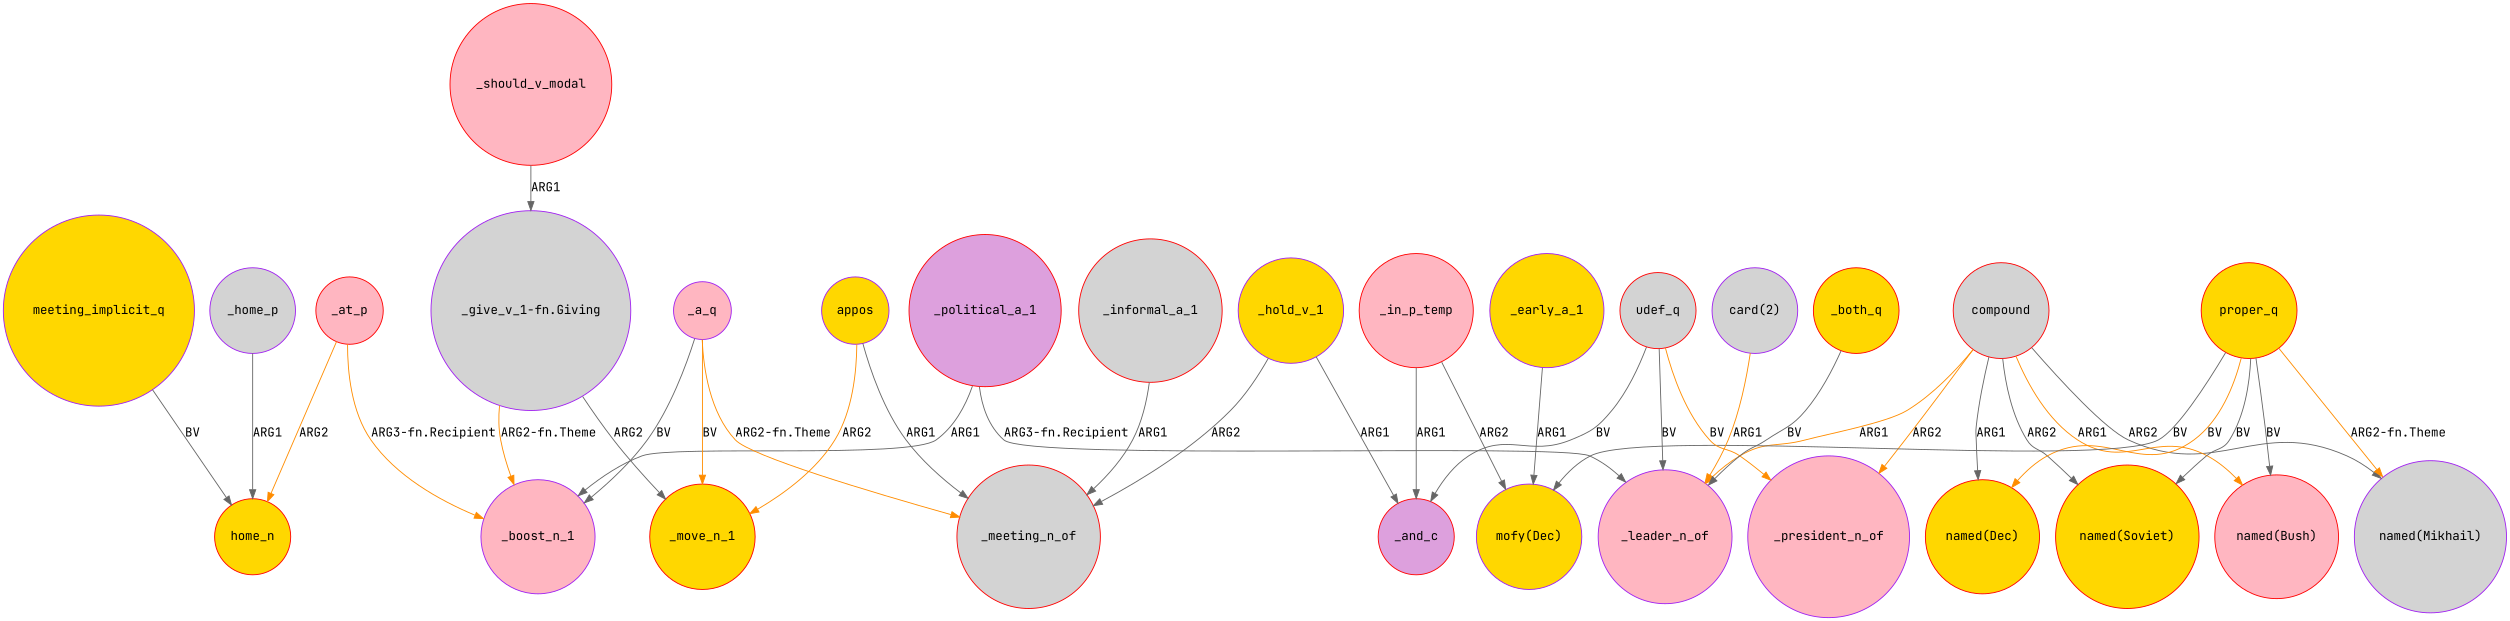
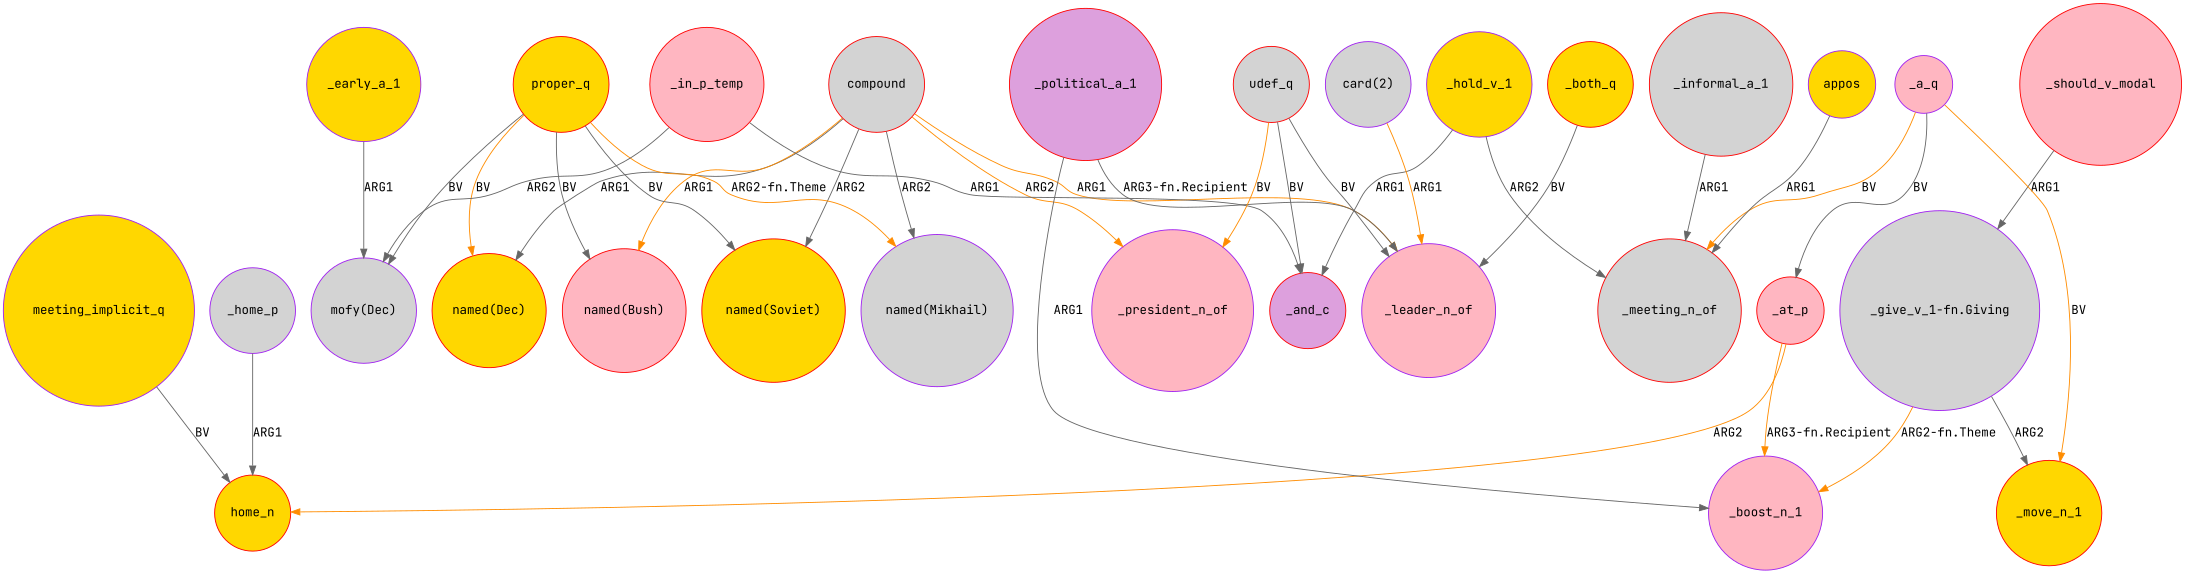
edge "_a_q" -> "_boost_n_1": now "_a_q" -> "_at_p"
edge "_a_q" -> "_meeting_n_of": label "ARG2-fn.Theme" -> "BV"
edge "appos" -> "_move_n_1": removed, label "ARG2"
node "mofy(Dec)": fillcolor gold -> lightgrey
